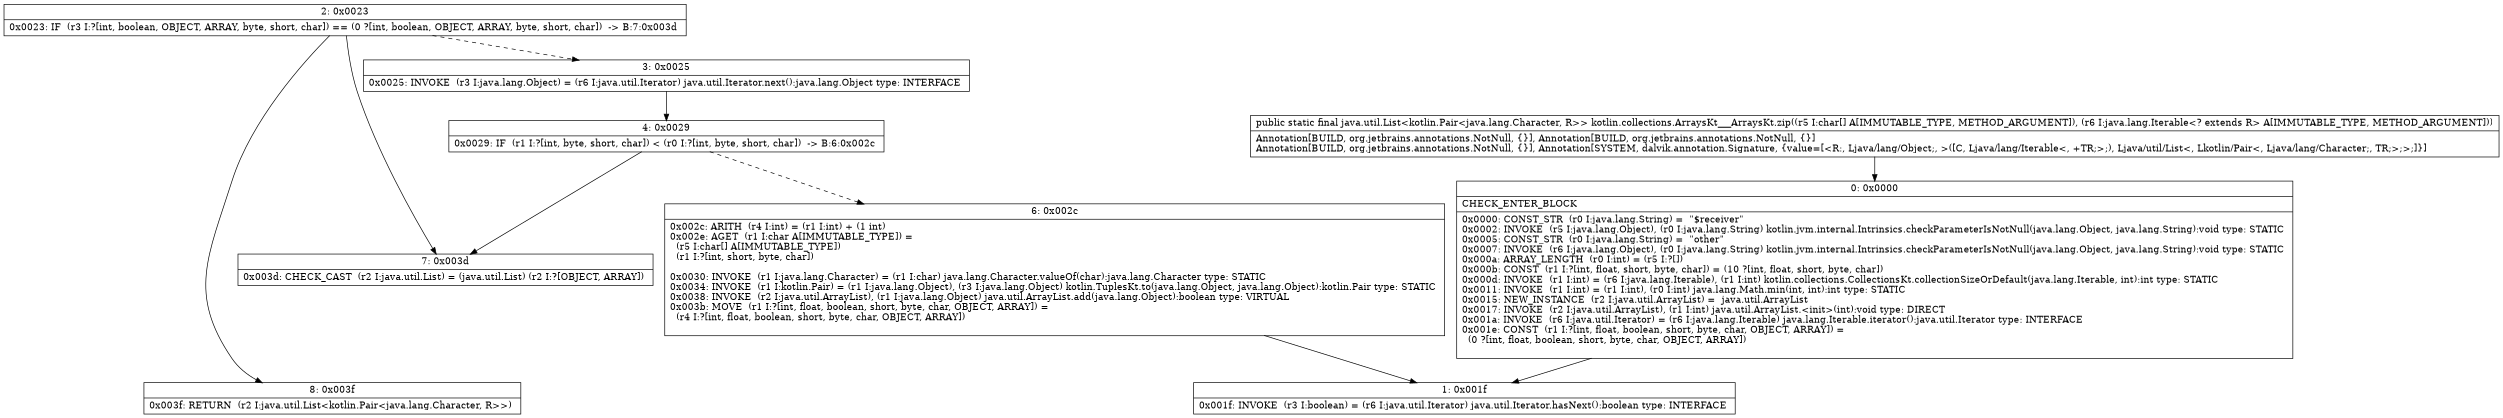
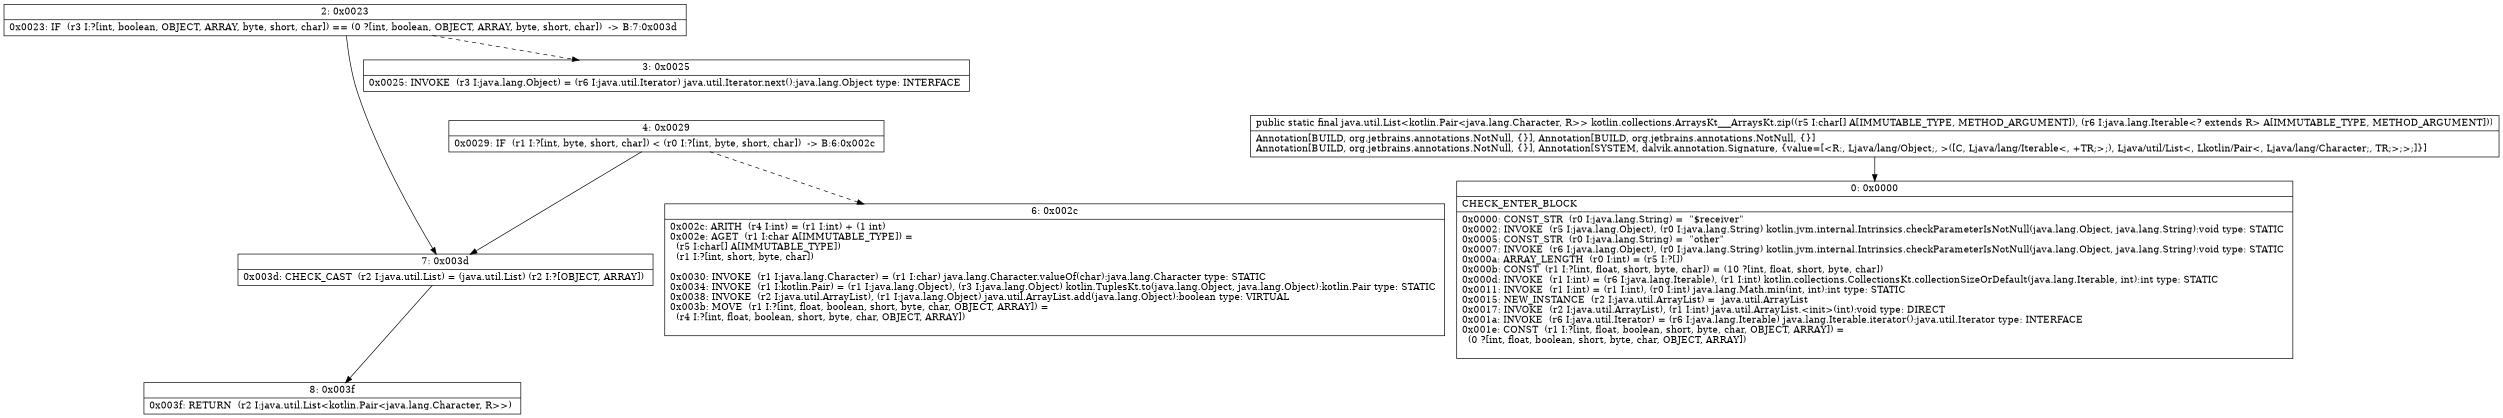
edge "3: 0x0025" -> "4: 0x0029": removed
edge "2: 0x0023" -> "8: 0x003f": now "7: 0x003d" -> "8: 0x003f"
node "1: 0x001f": removed
